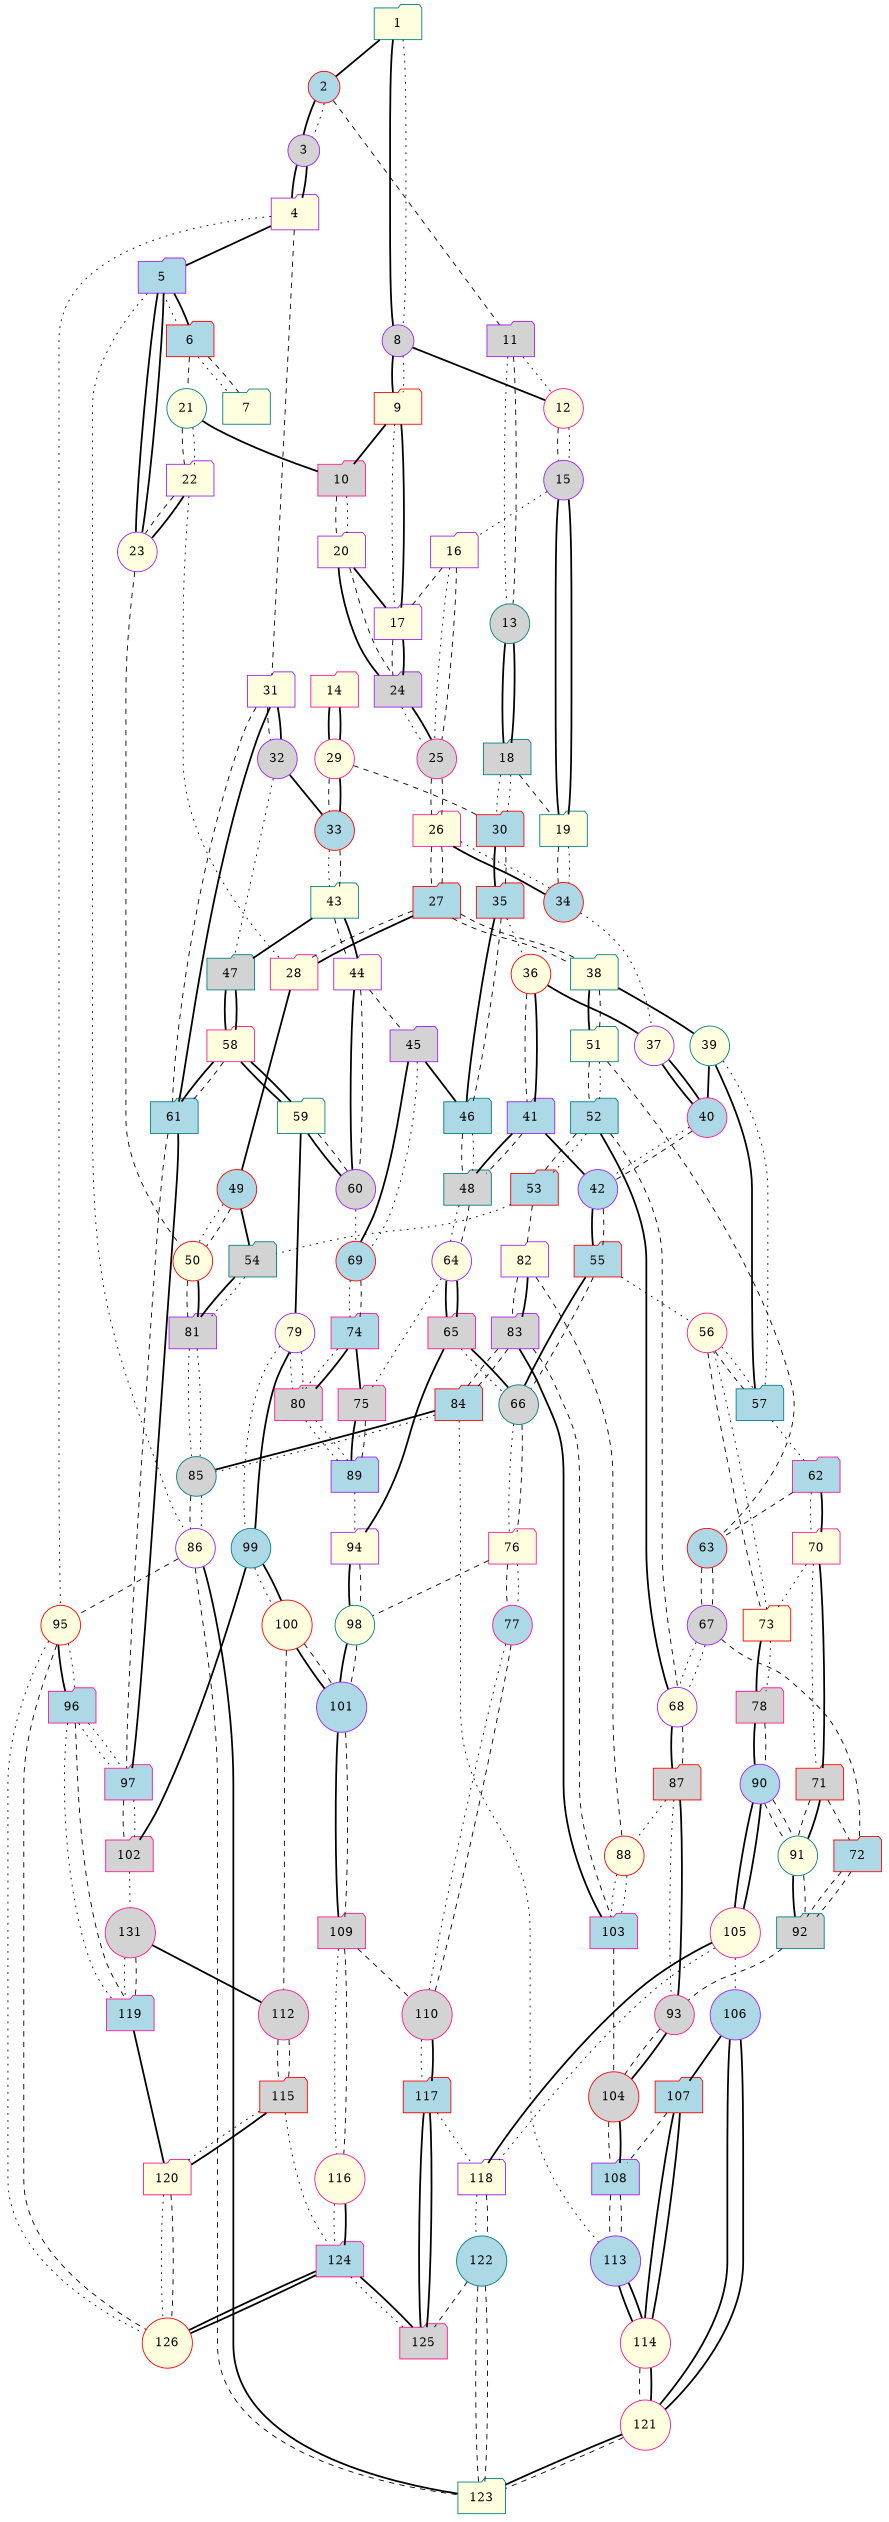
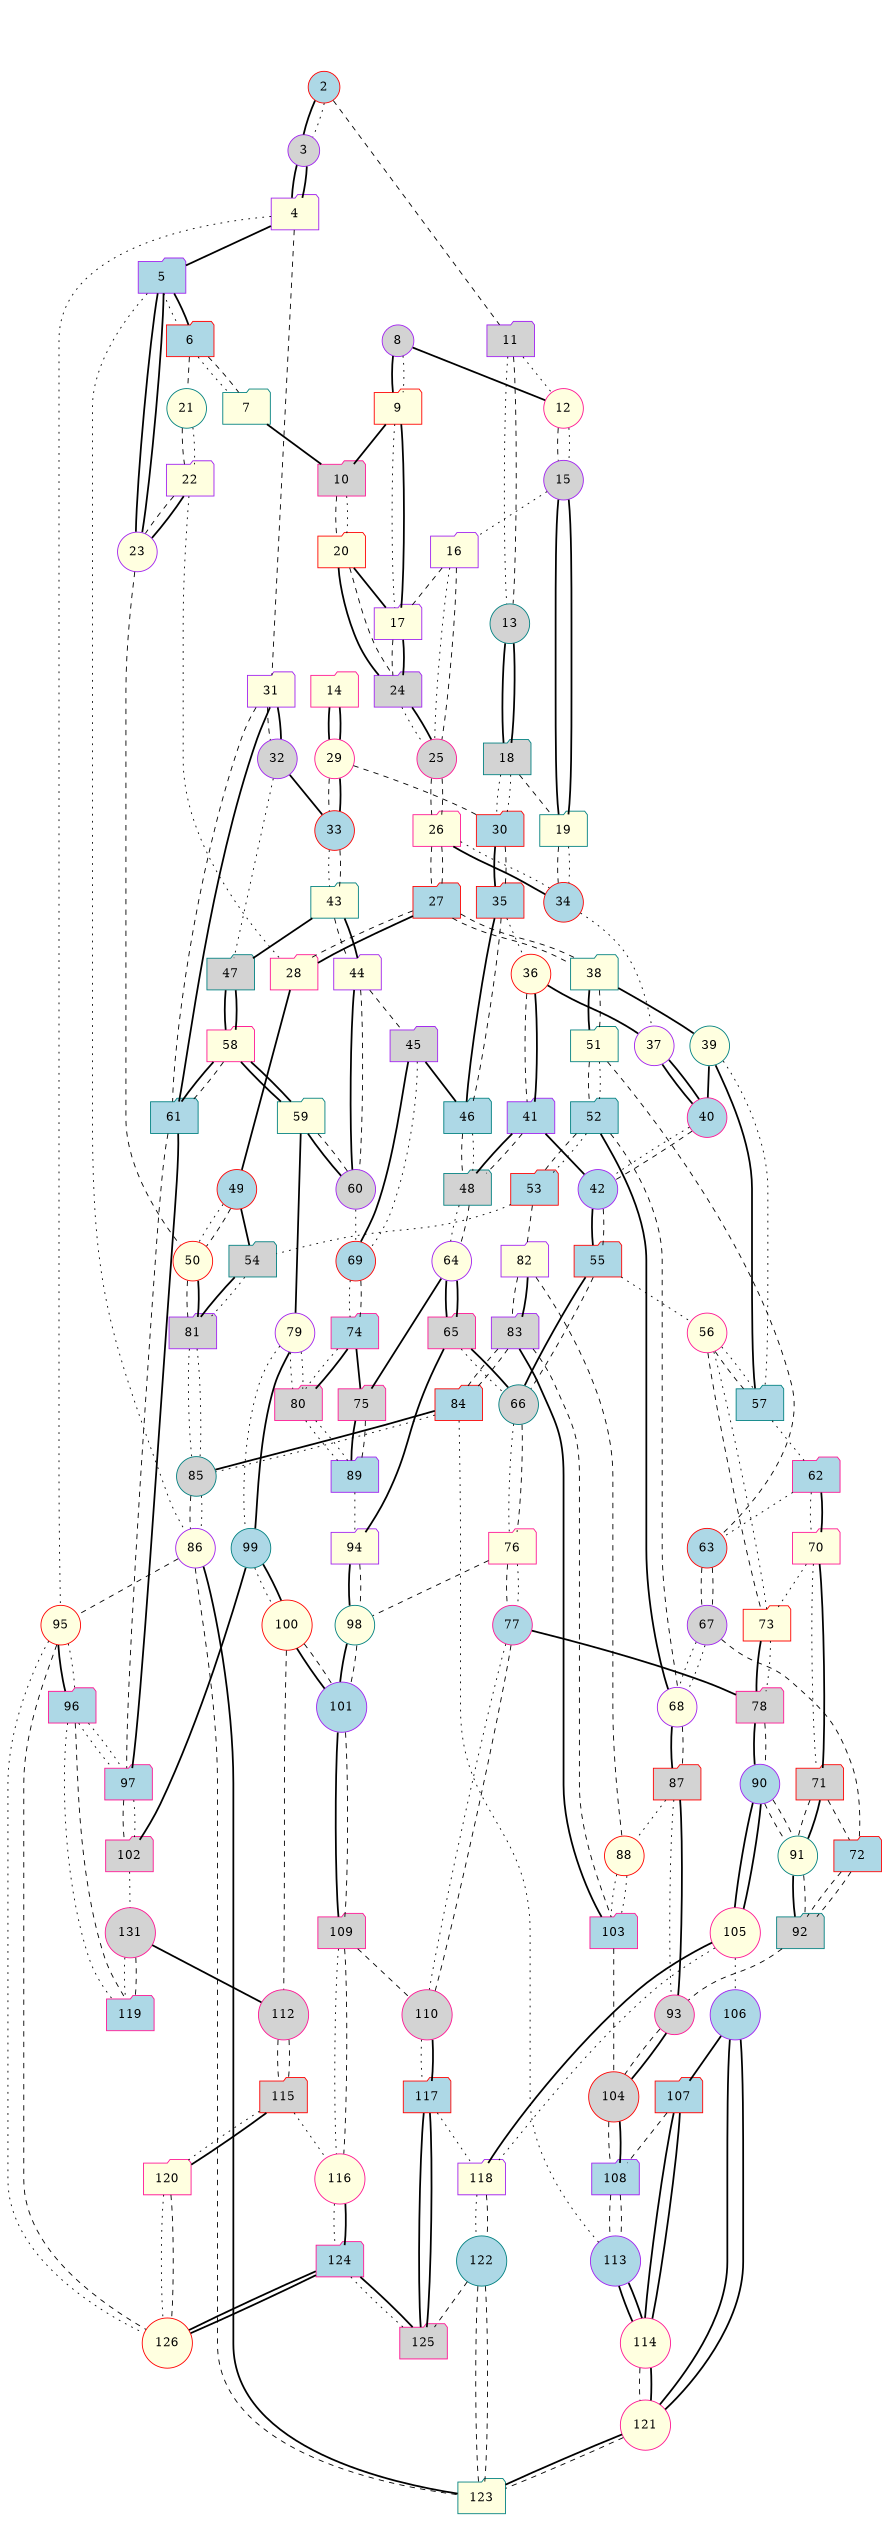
node "1": removed
edge "21" -- "10": now "7" -- "10"
node "20": color purple -> red
edge "64" -- "75": style dotted -> bold
edge "62" -- "63": style dashed -> dotted
edge "77" -- "78": added
edge "119" -- "120": removed
edge "115" -- "124": now "115" -- "116"
